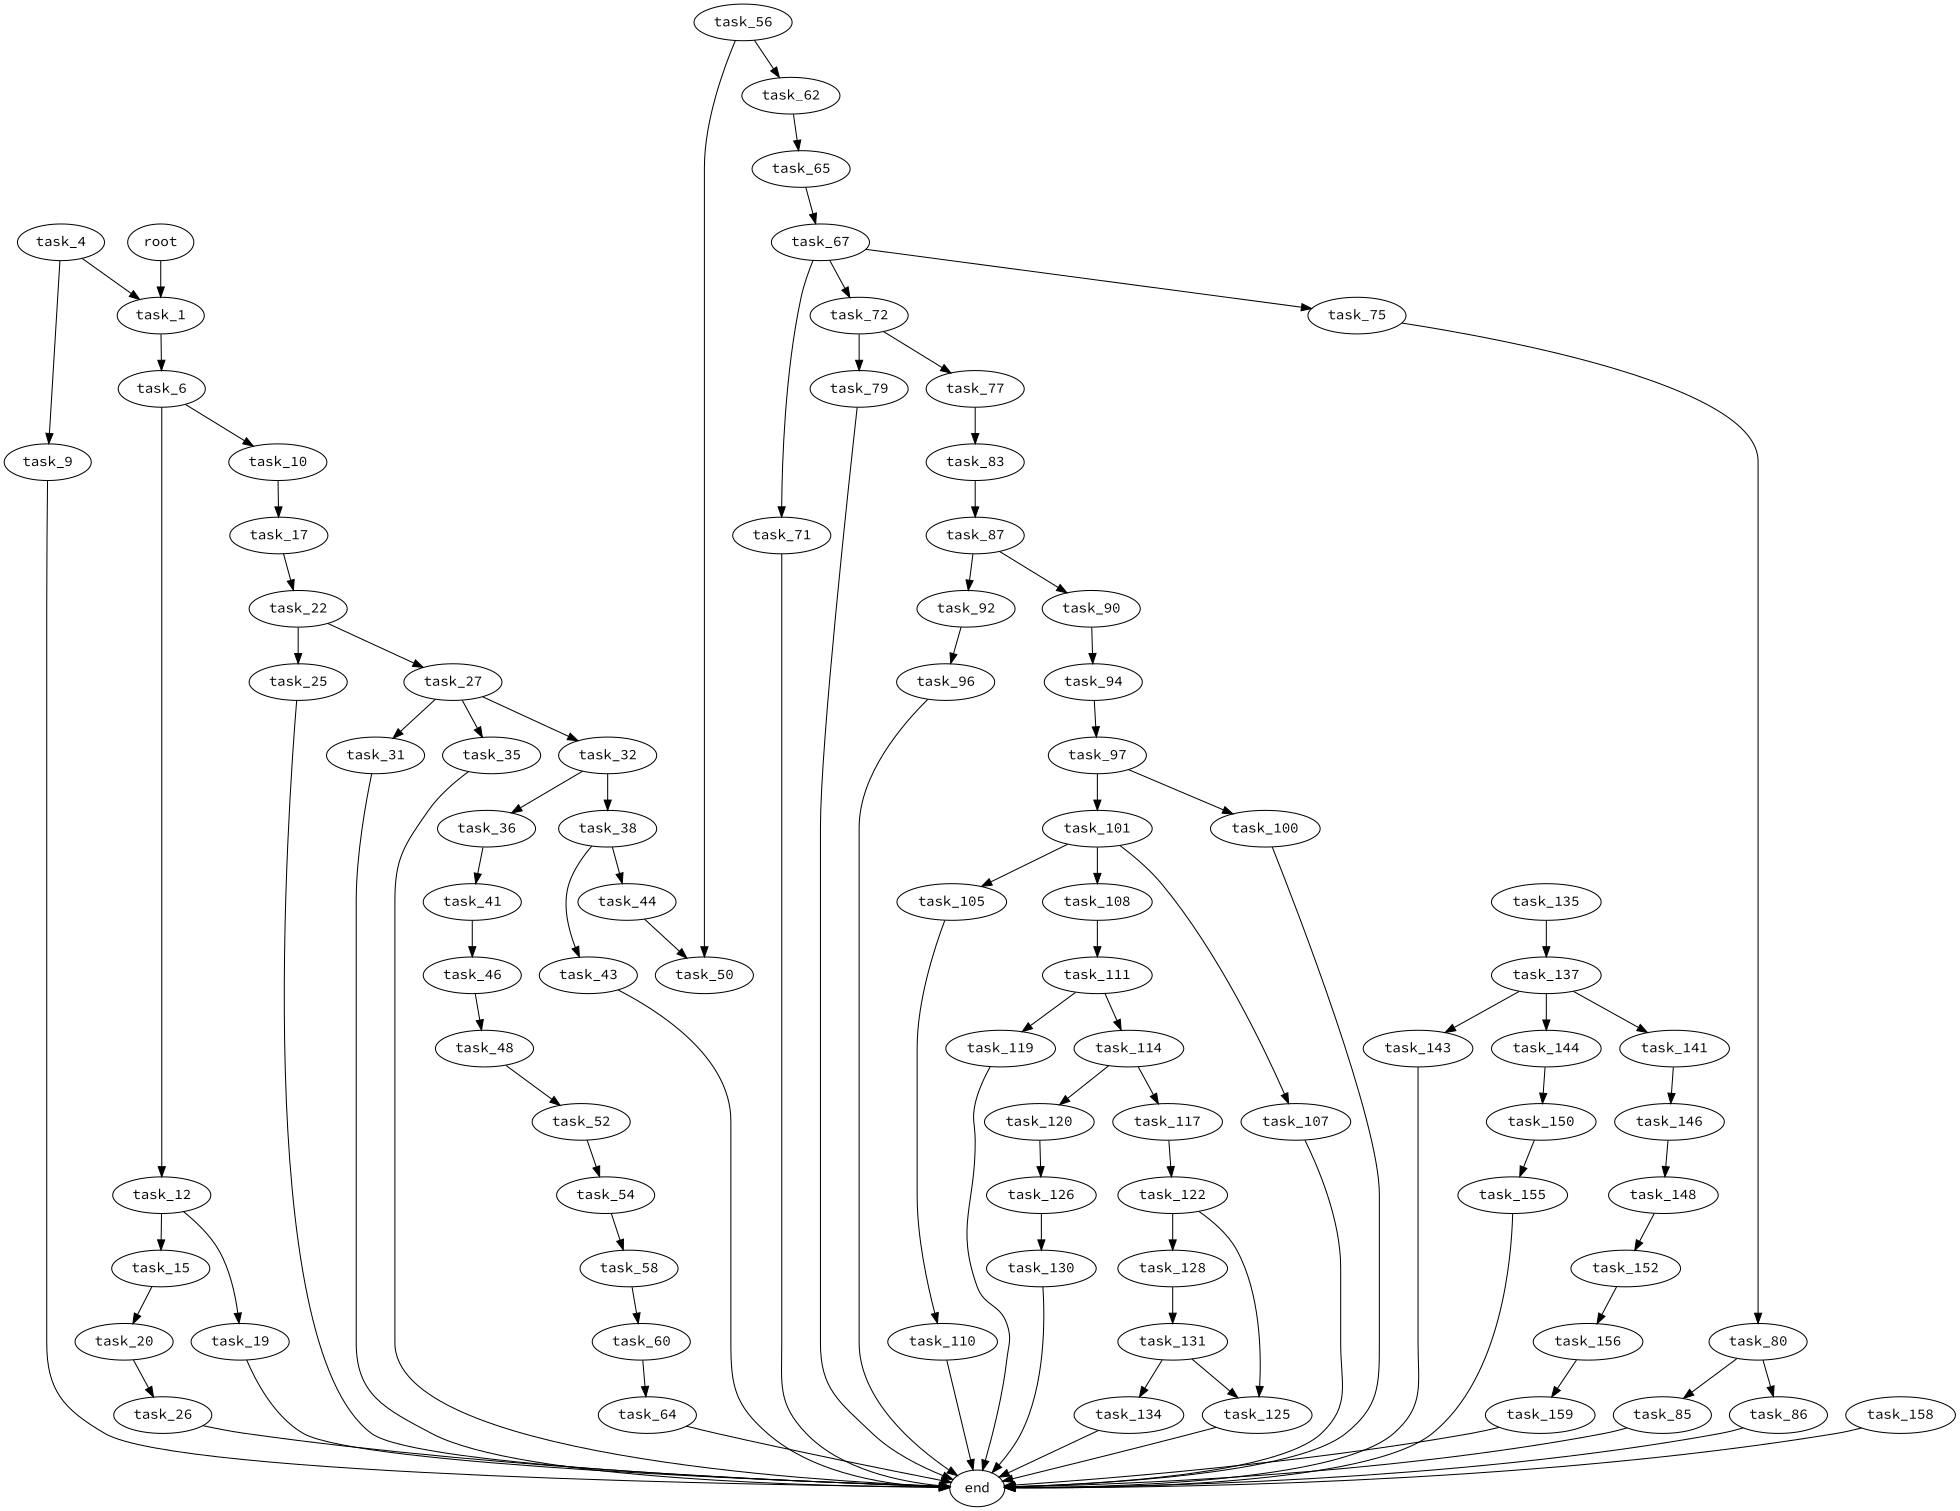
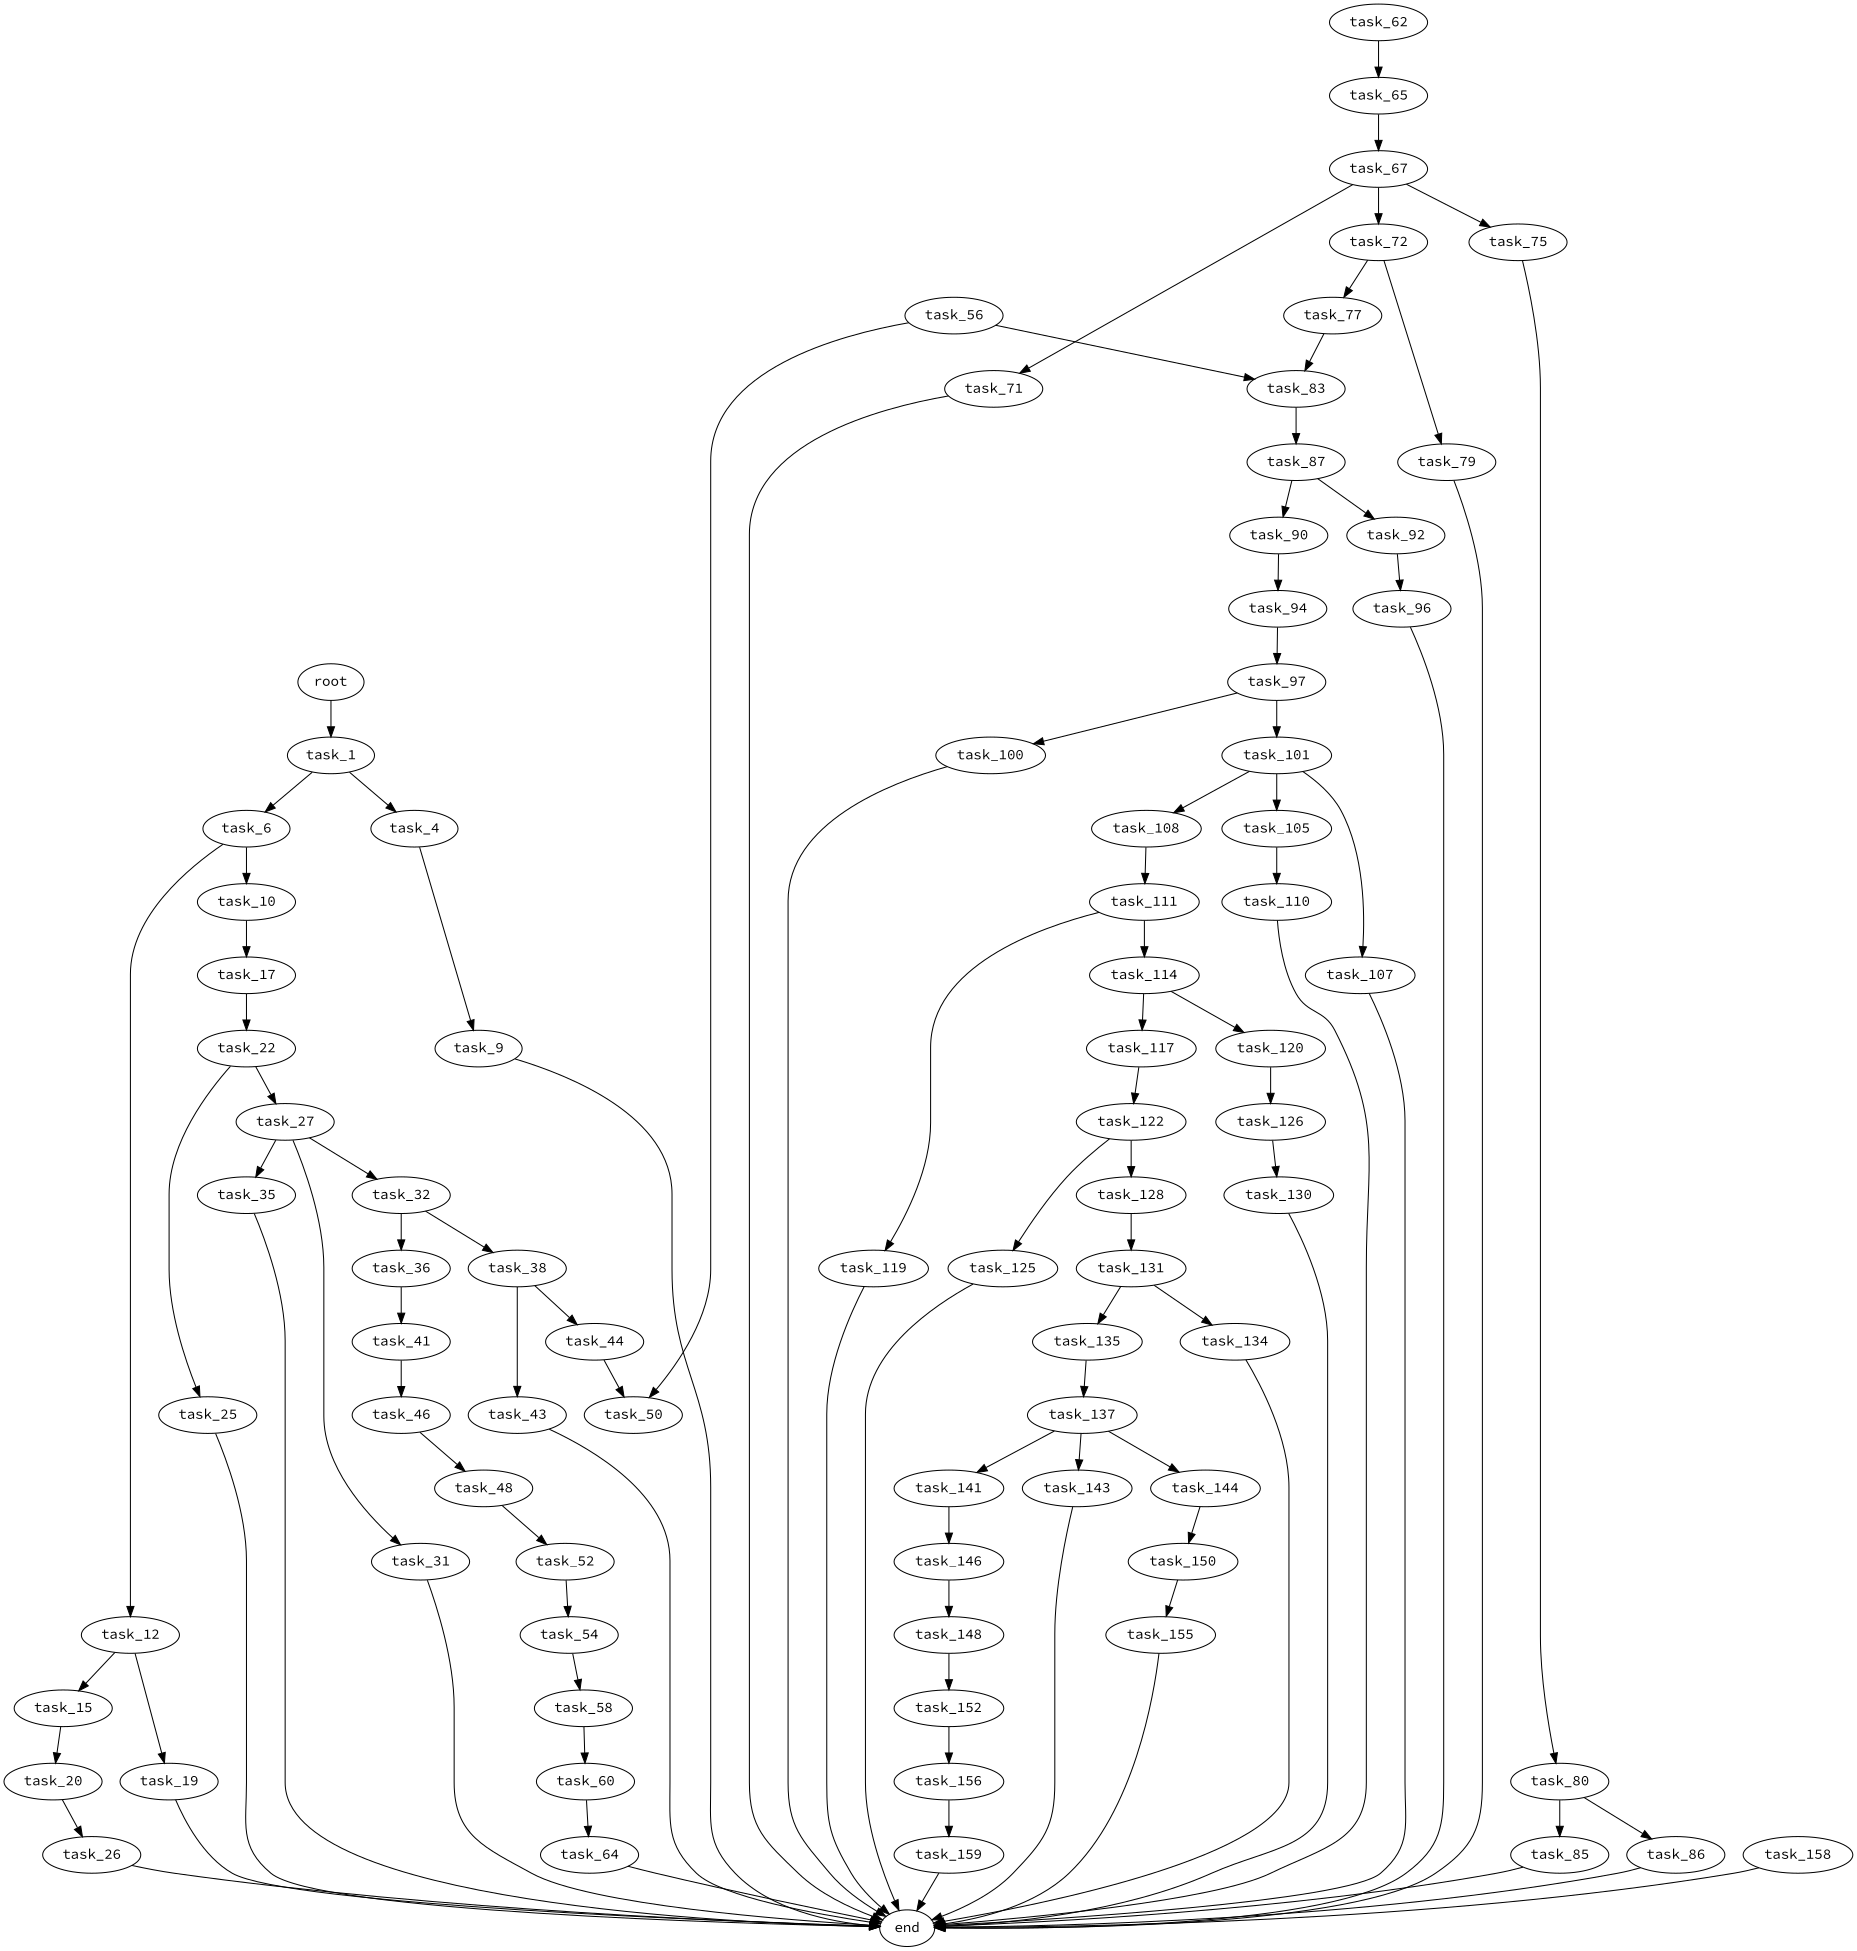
edge "task_56" -> "task_62": now "task_56" -> "task_83"
edge "task_4" -> "task_1": reversed
edge "task_131" -> "task_125": now "task_131" -> "task_135"
